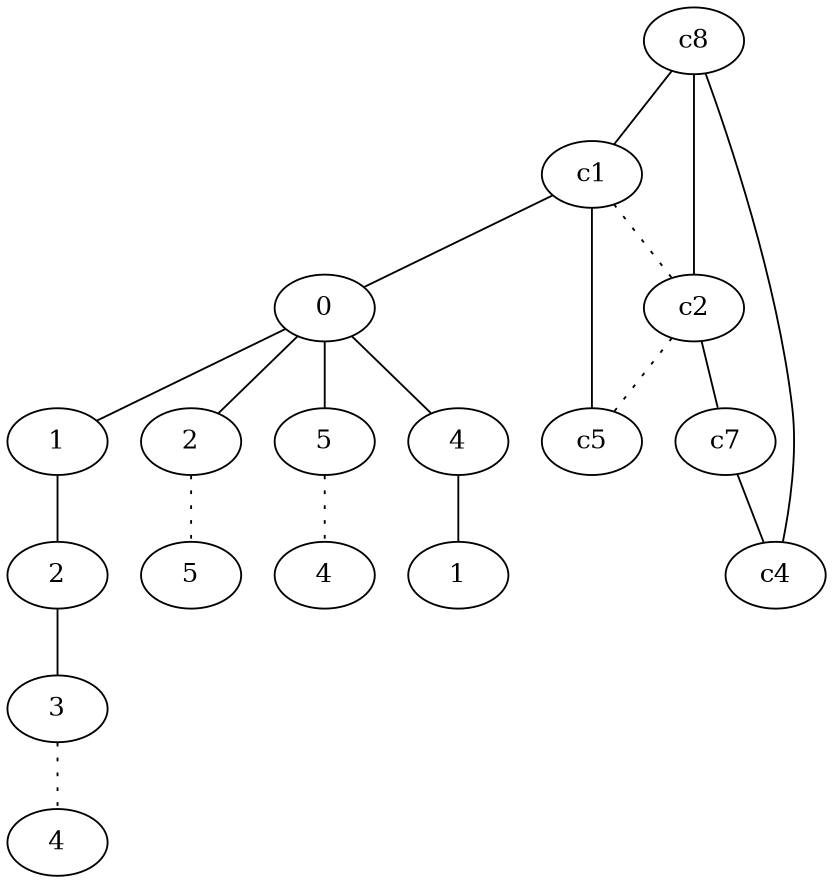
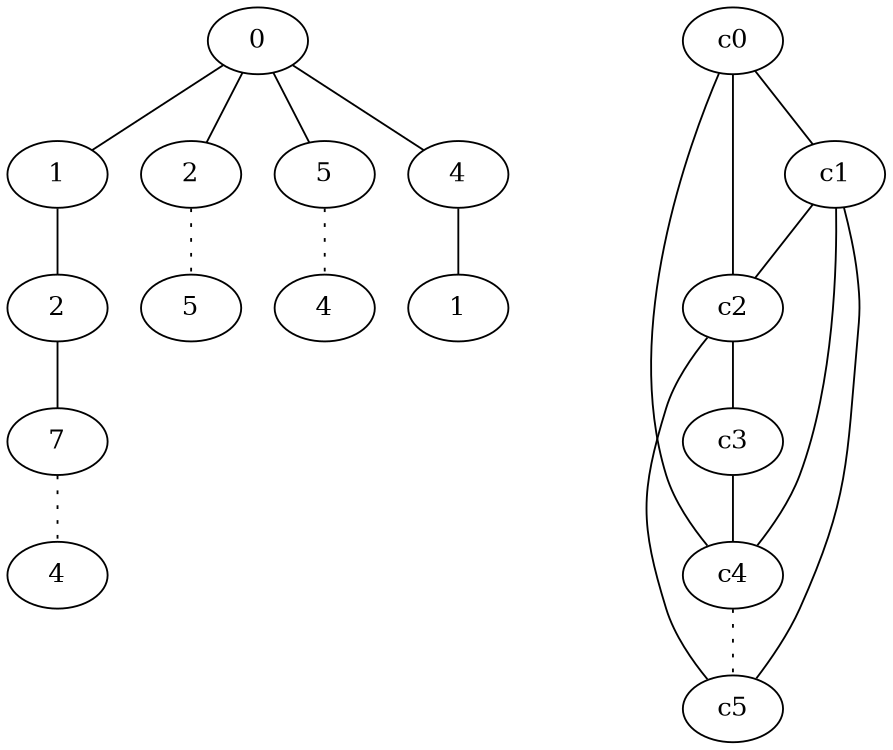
node "c8": label "c8" -> "c0"
edge "c1" -- "0": now "c1" -- "c4"
edge "c1" -- "c2": style dotted -> solid
edge "c2" -- "c5": style dotted -> solid
node "c7": label "c7" -> "c3"
edge "c4" -- "c5": added
node "3": label "3" -> "7"
